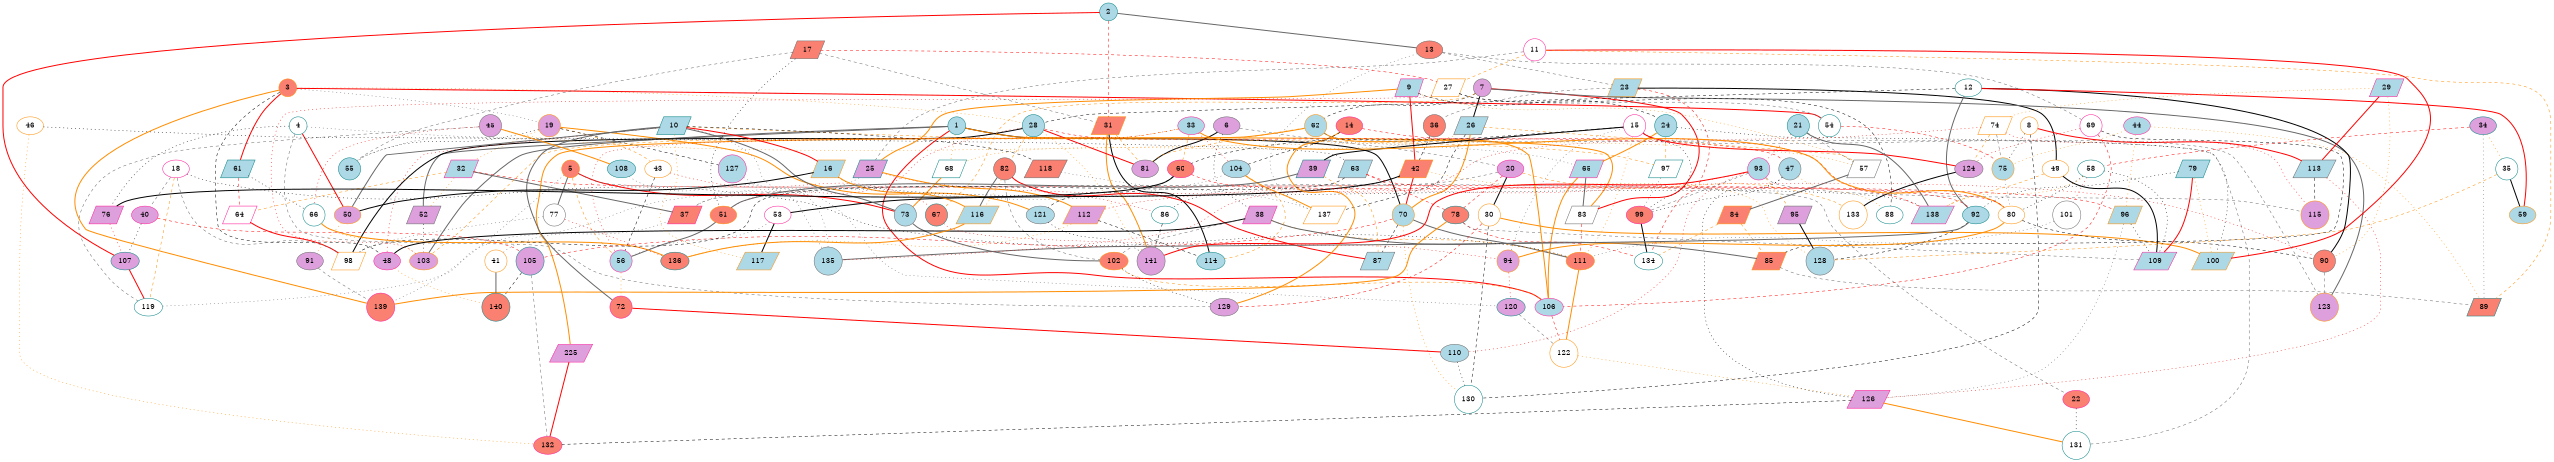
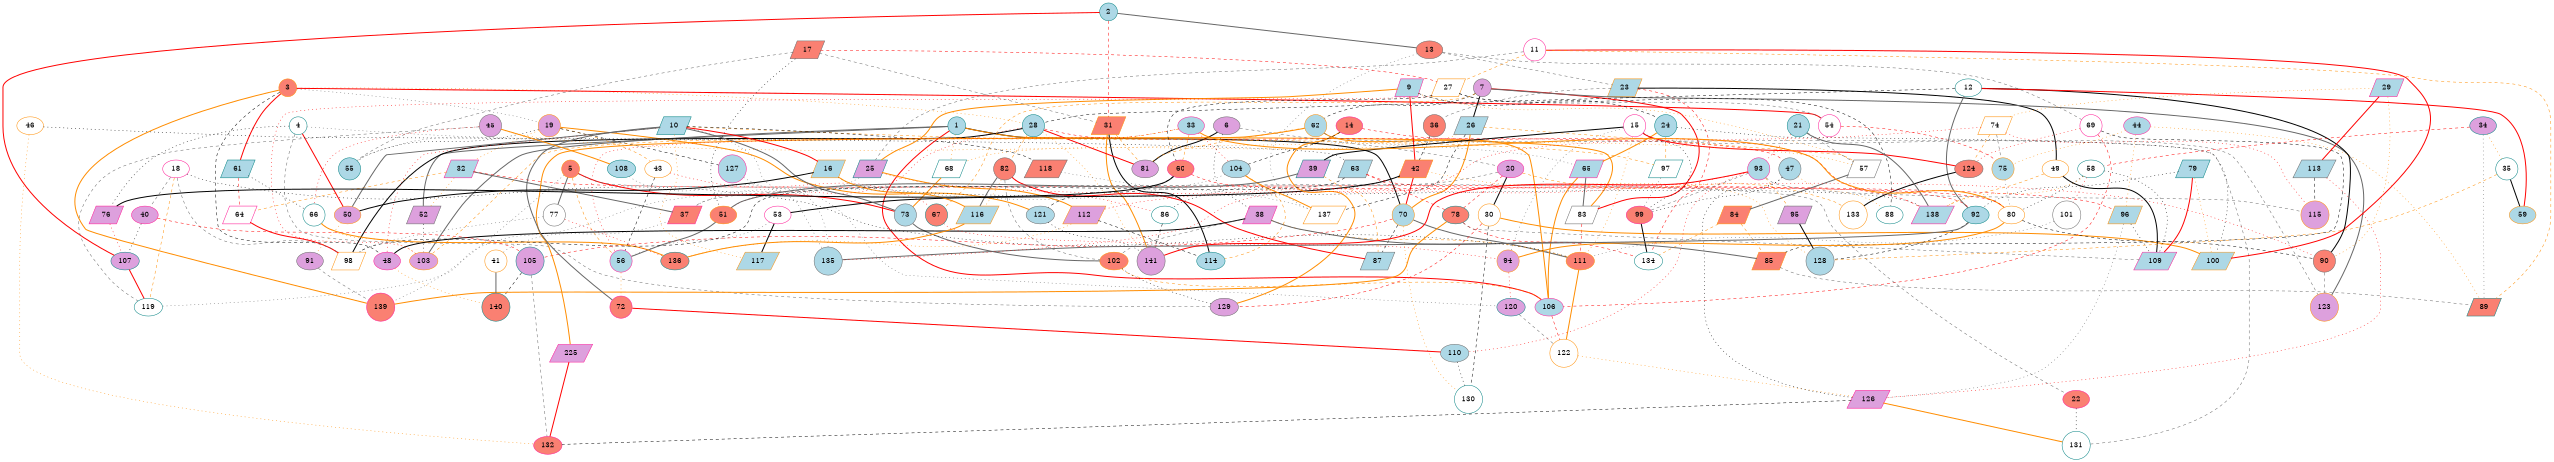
node "54": color teal -> deeppink
node "8": removed
edge "15" -- "60": now "27" -- "60"
node "124": fillcolor plum -> salmon
